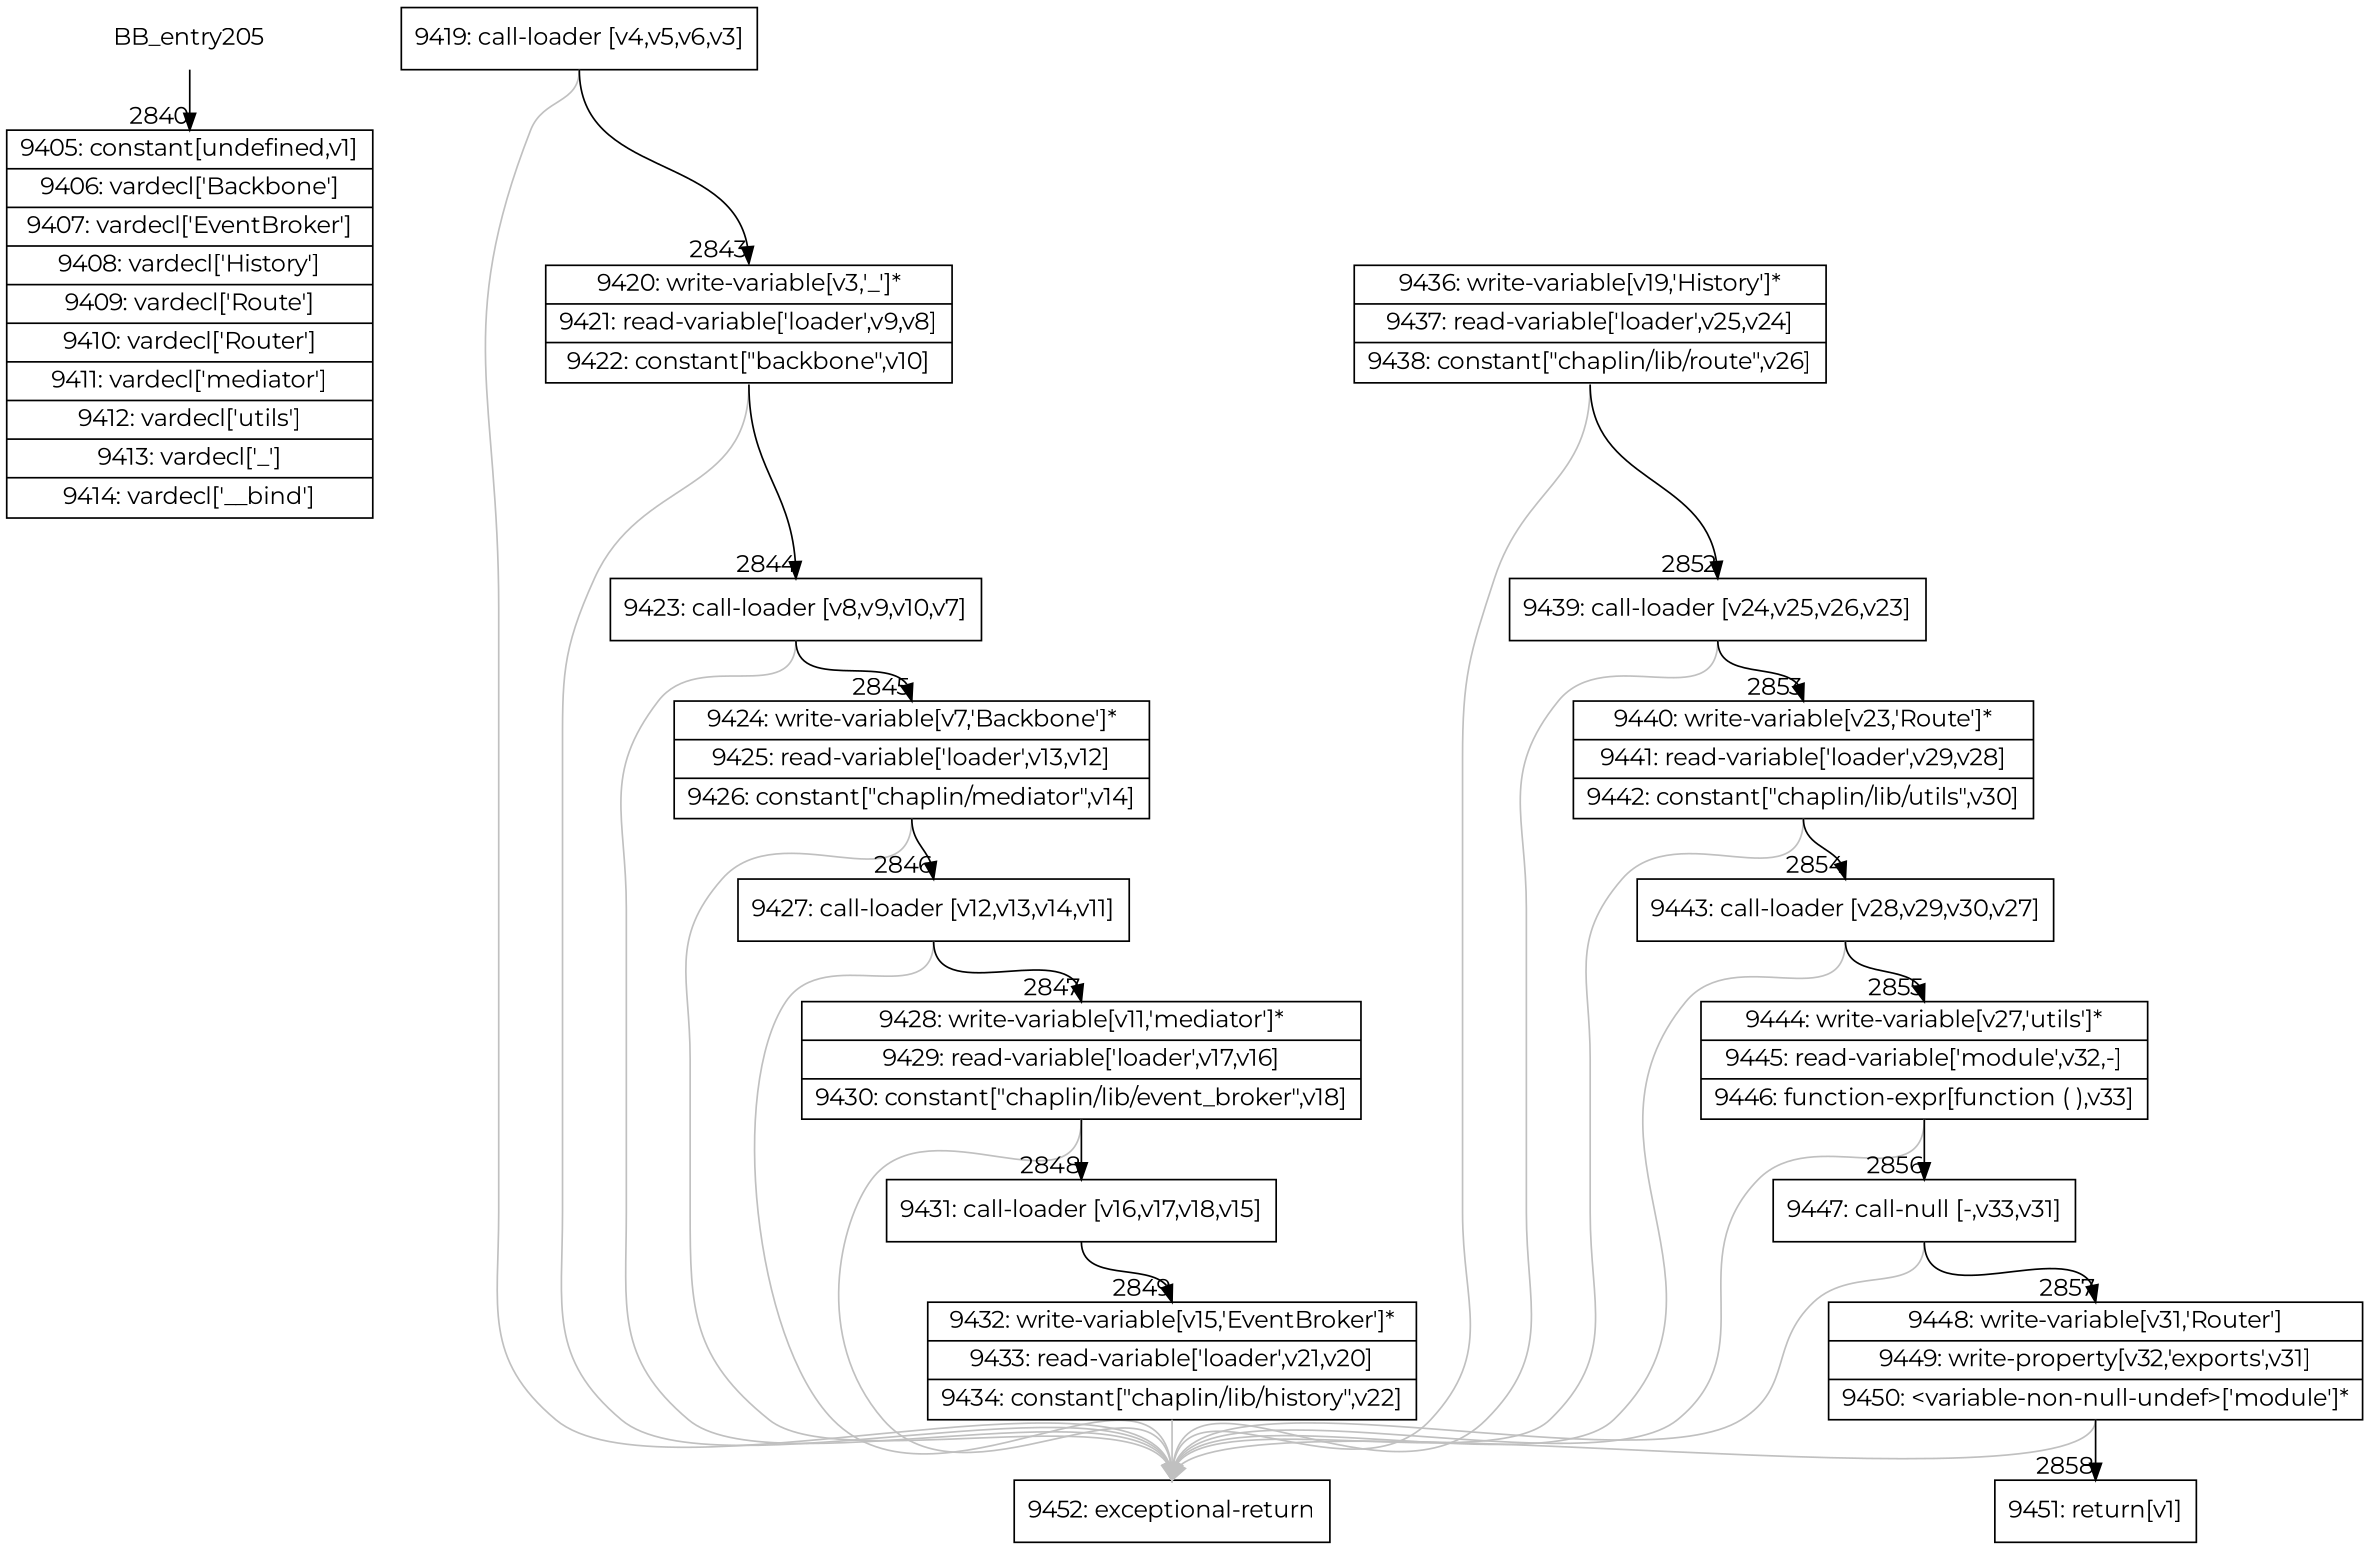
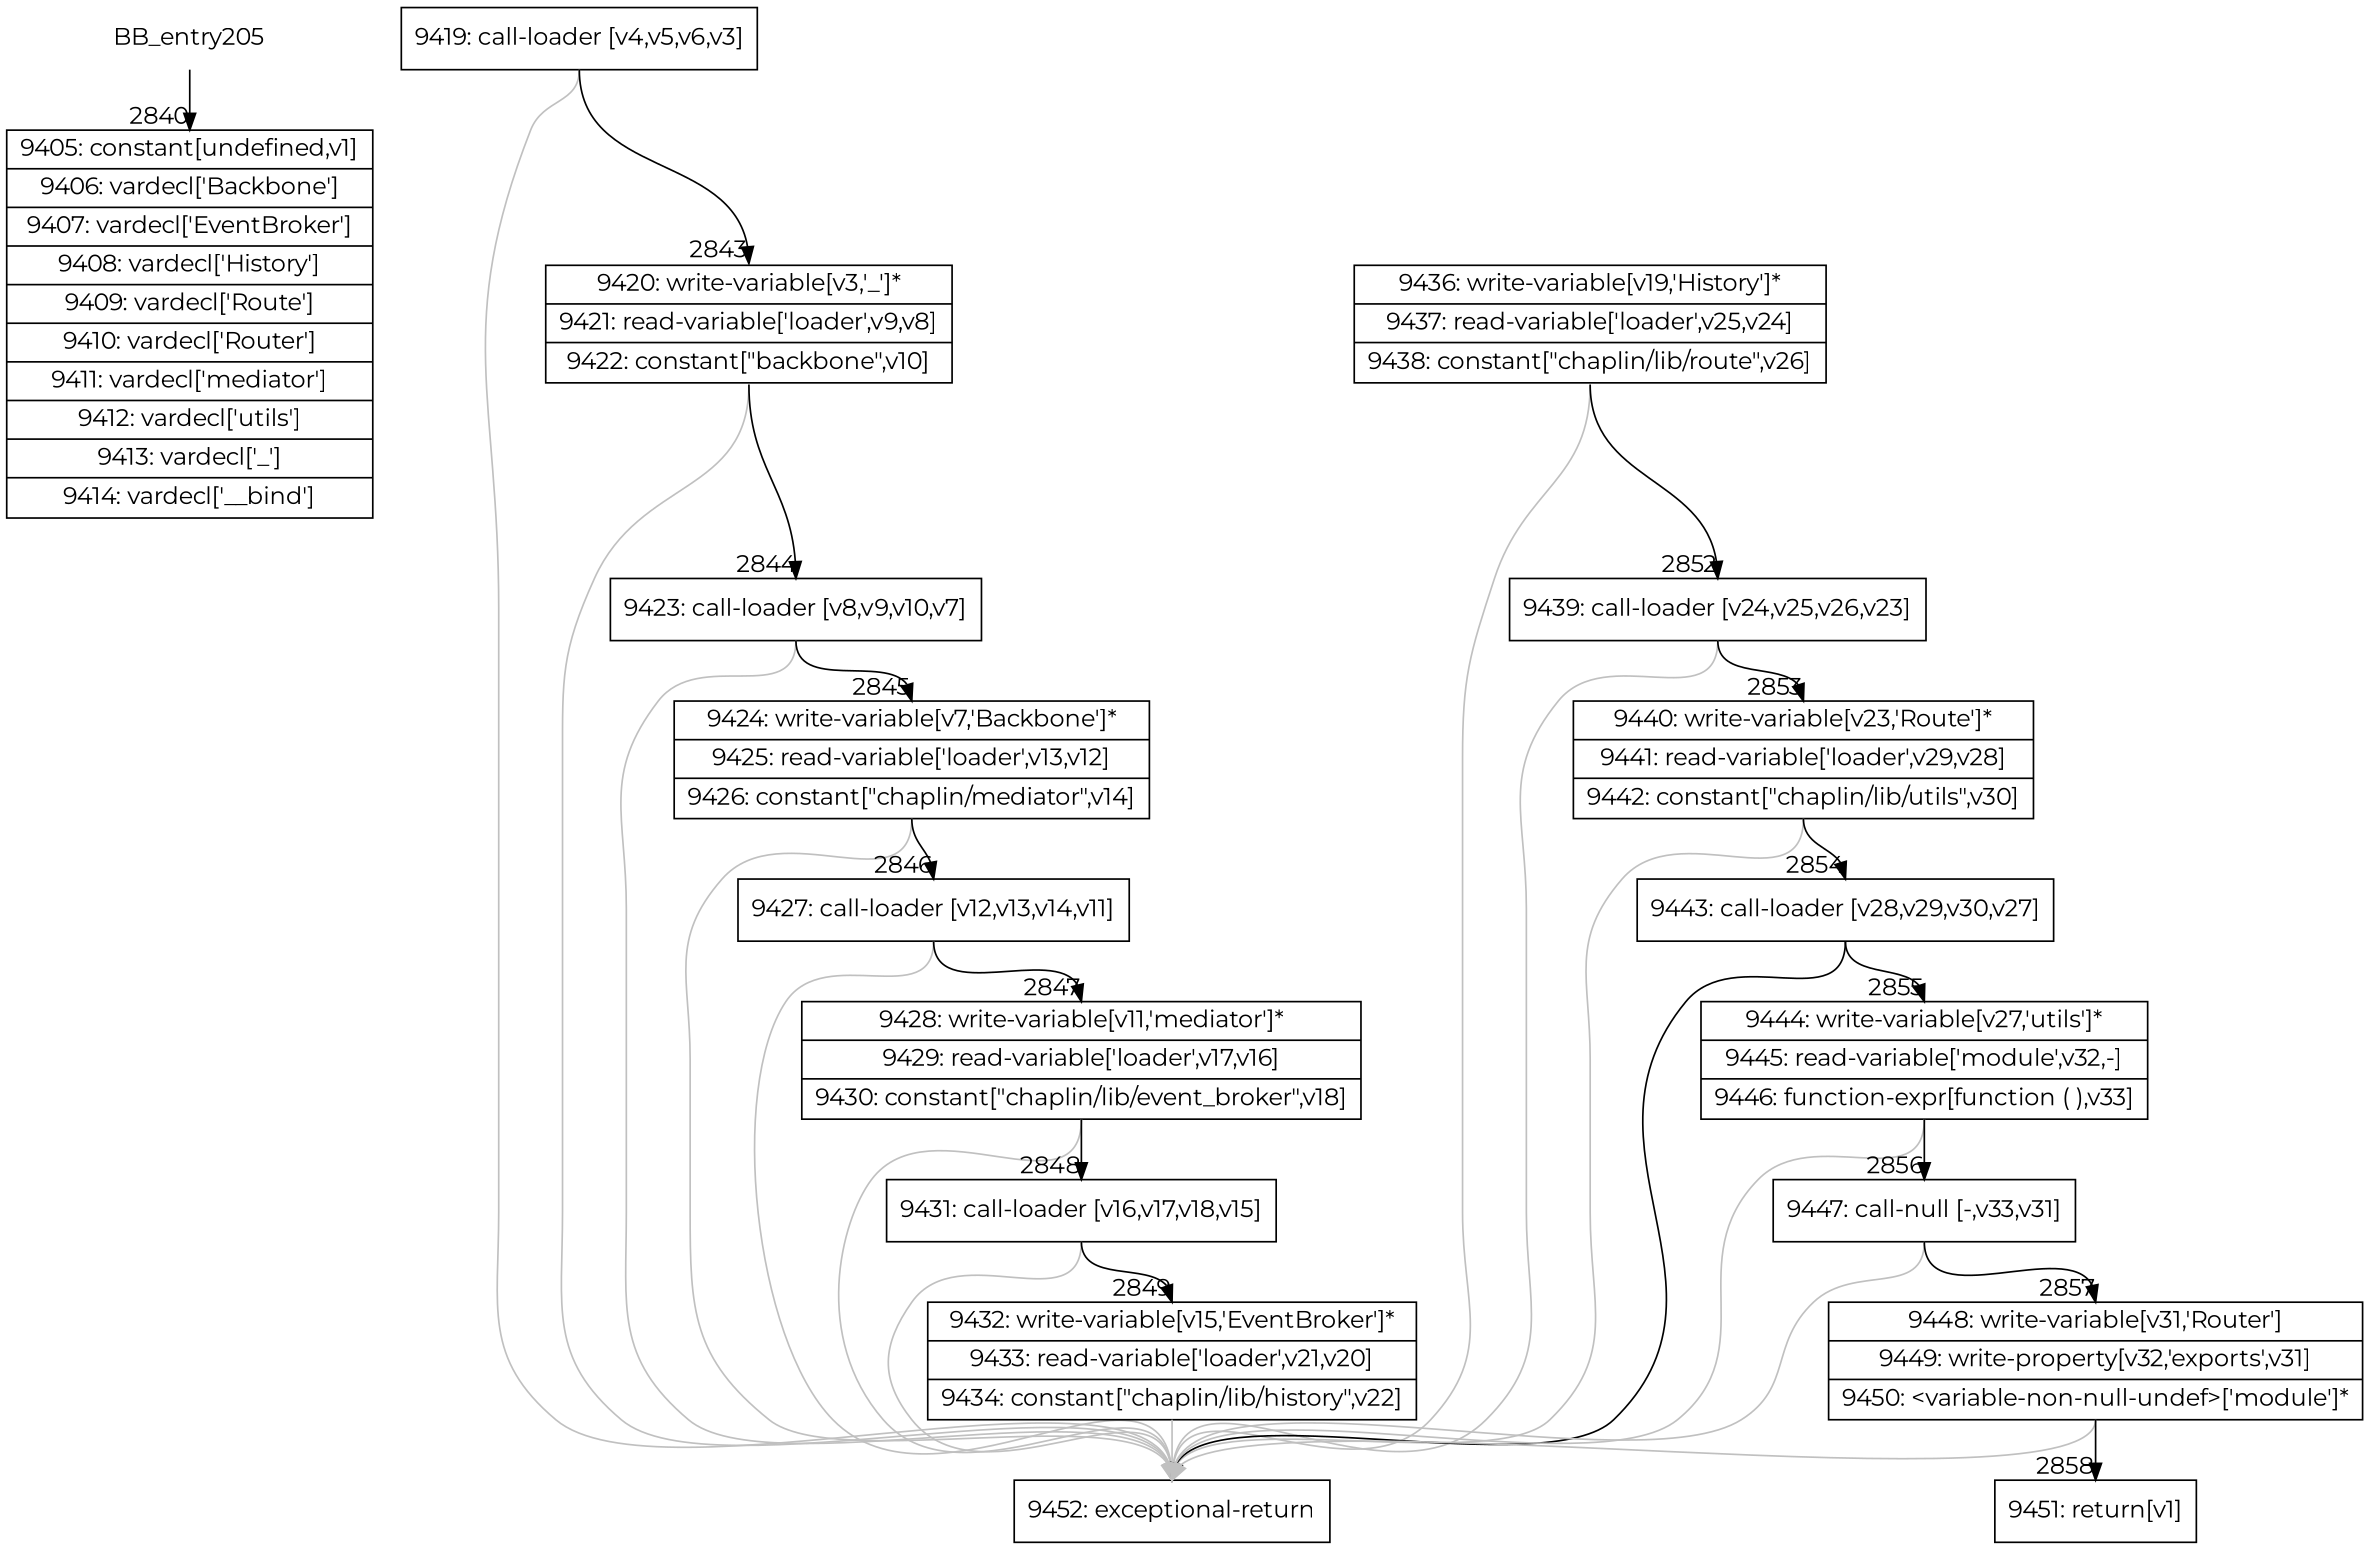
edge "9443: call-loader [v28,v29,v30,v27]" -> "9452: exceptional-return": color gray -> black
edge "9431: call-loader [v16,v17,v18,v15]" -> "9452: exceptional-return": added
